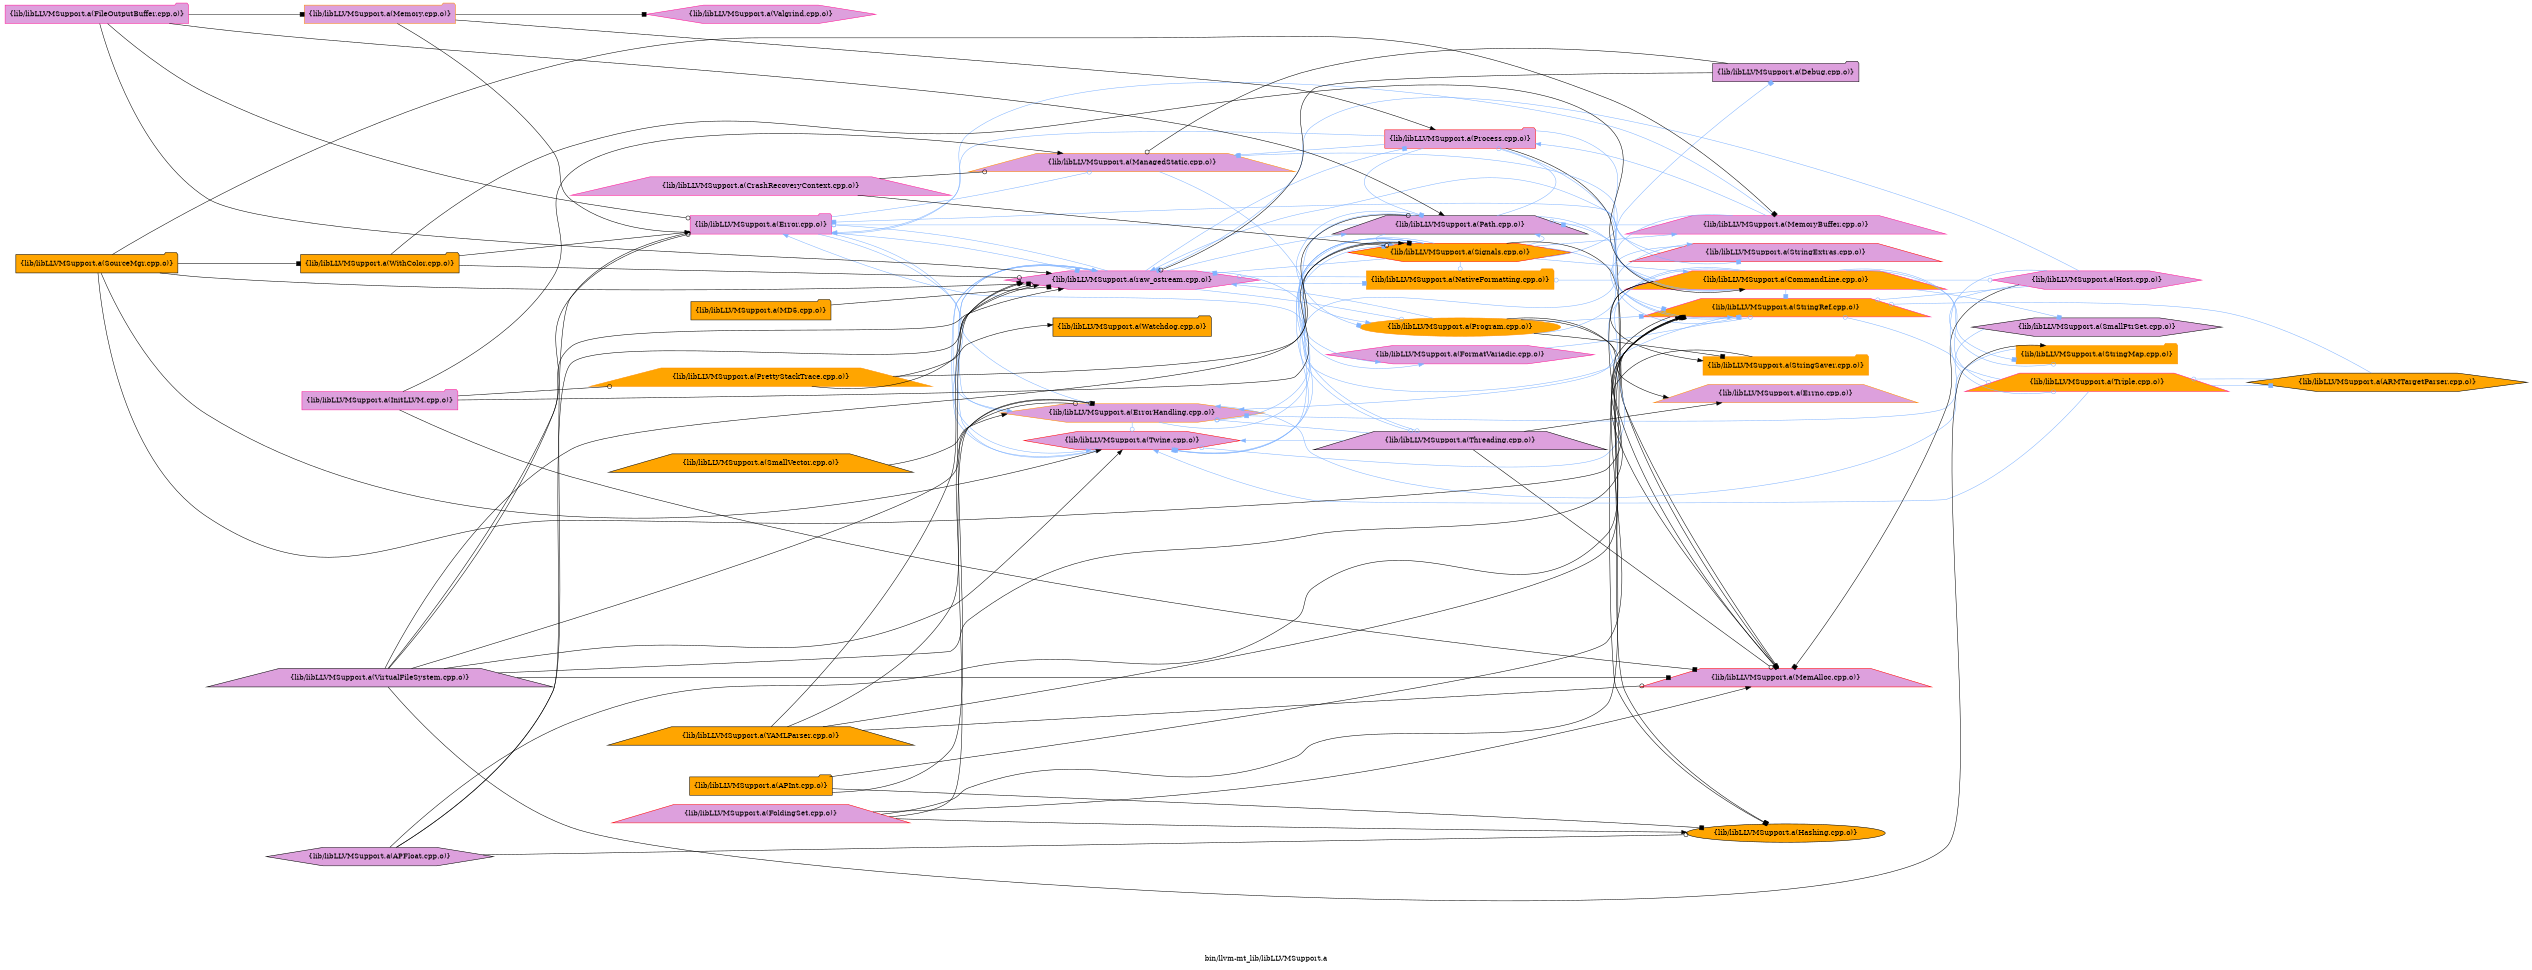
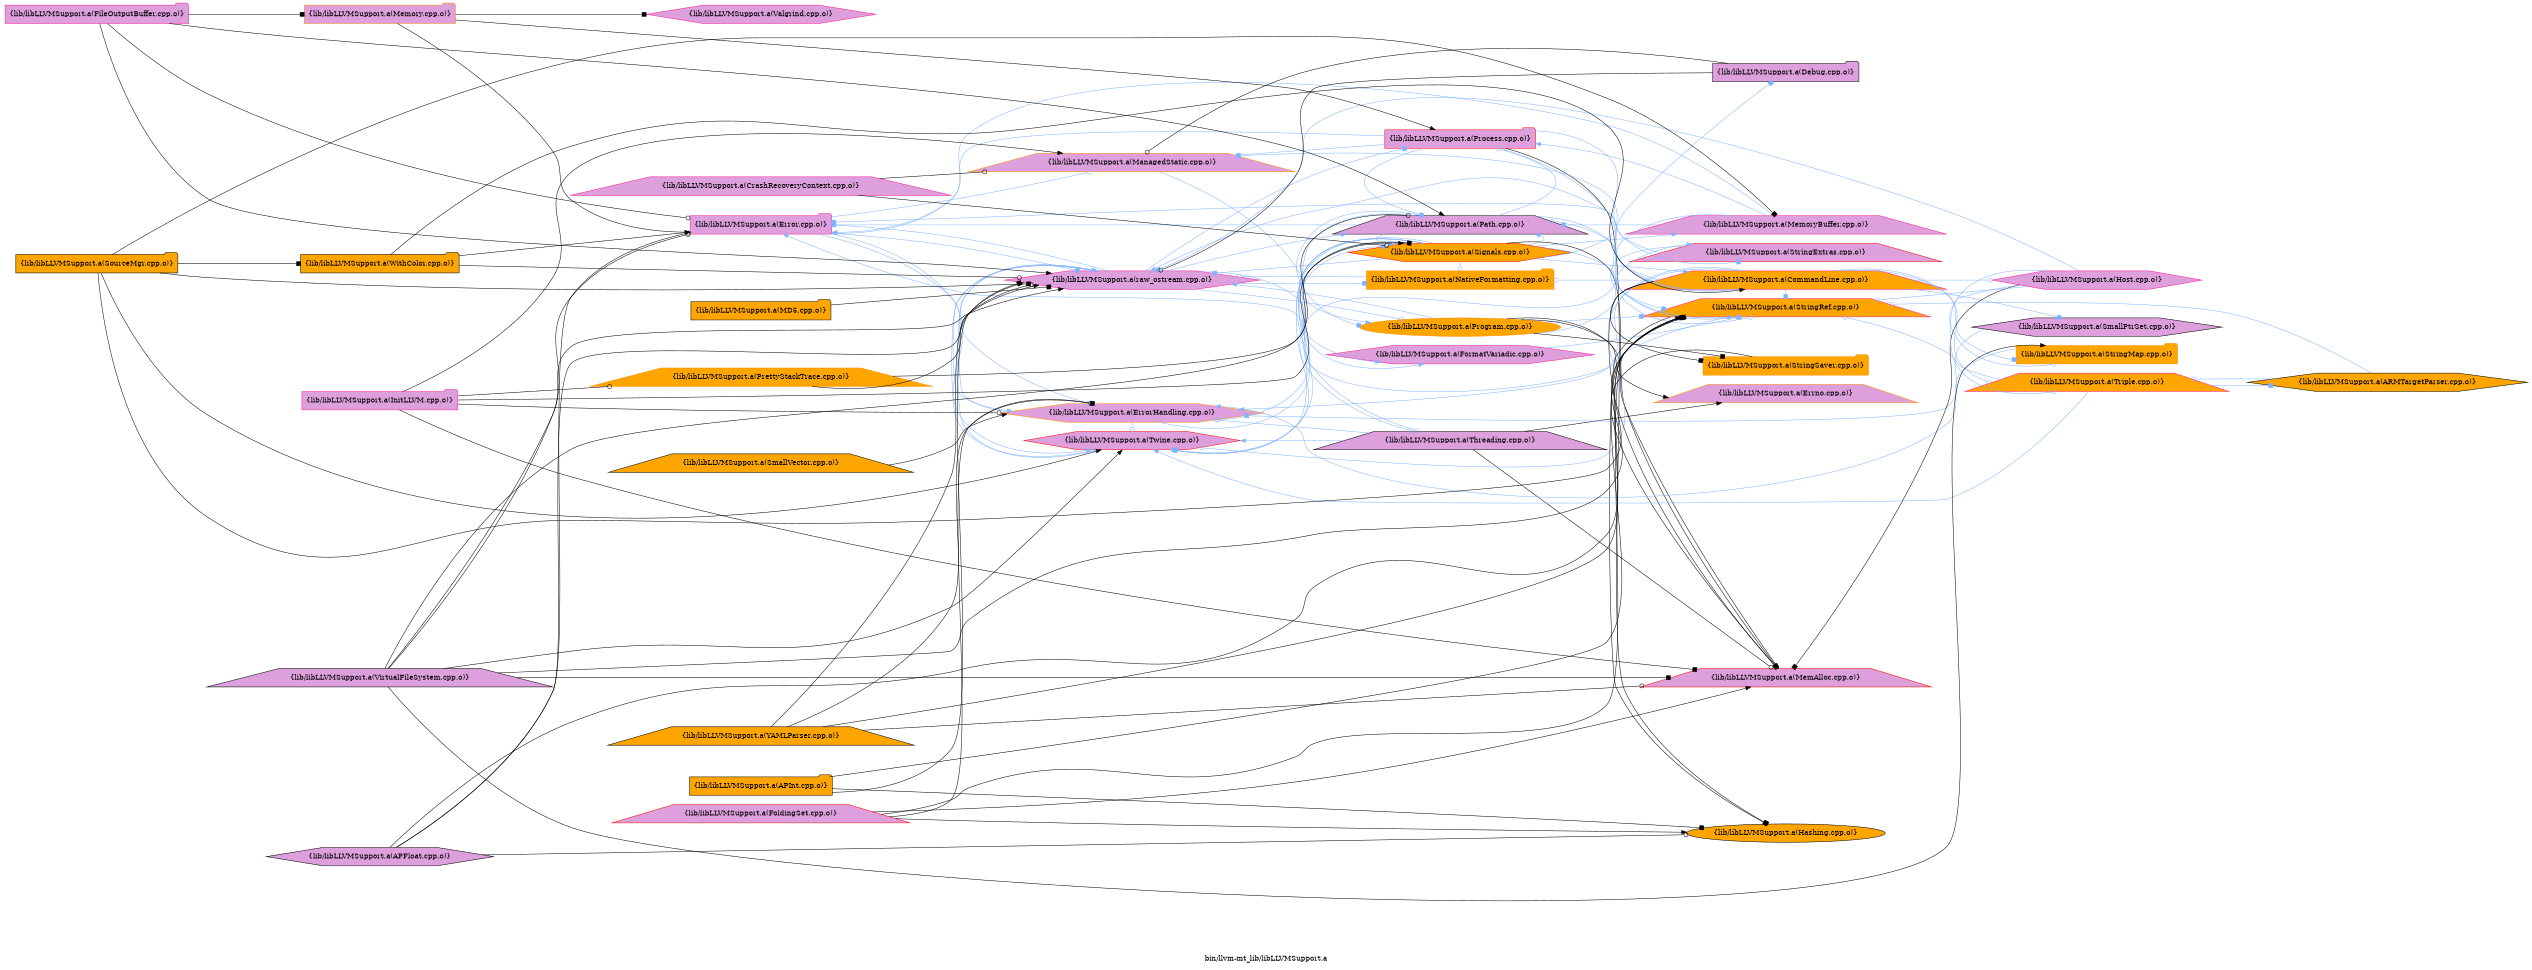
edge "{lib/libLLVMSupport.a(Path.cpp.o)}" -> "{lib/libLLVMSupport.a(Error.cpp.o)}": arrowhead odot -> box
node "{lib/libLLVMSupport.a(Watchdog.cpp.o)}": removed
edge "{lib/libLLVMSupport.a(CommandLine.cpp.o)}" -> "{lib/libLLVMSupport.a(StringSaver.cpp.o)}": arrowhead normal -> box
edge "{lib/libLLVMSupport.a(VirtualFileSystem.cpp.o)}" -> "{lib/libLLVMSupport.a(ErrorHandling.cpp.o)}": now "{lib/libLLVMSupport.a(InitLLVM.cpp.o)}" -> "{lib/libLLVMSupport.a(ErrorHandling.cpp.o)}"
